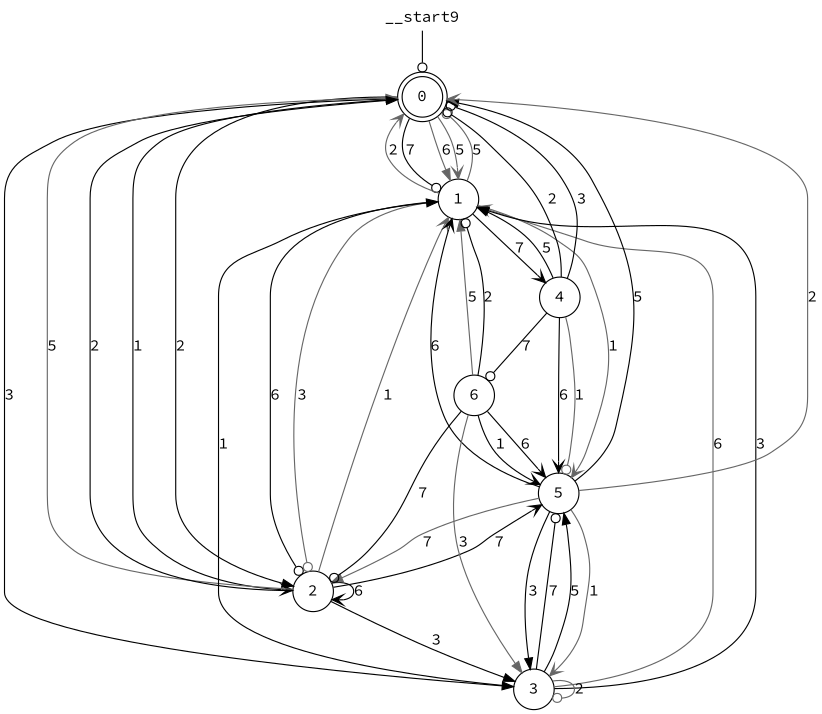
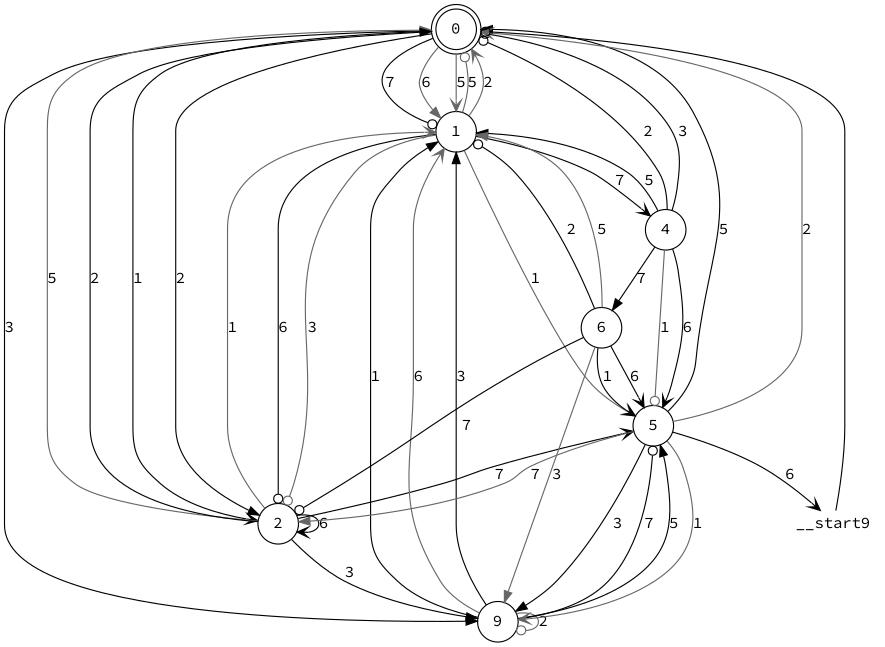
edge "4" -> "6": arrowhead odot -> normal
edge "5" -> "1": now "5" -> "__start9"
node "3": label "3" -> "9"
